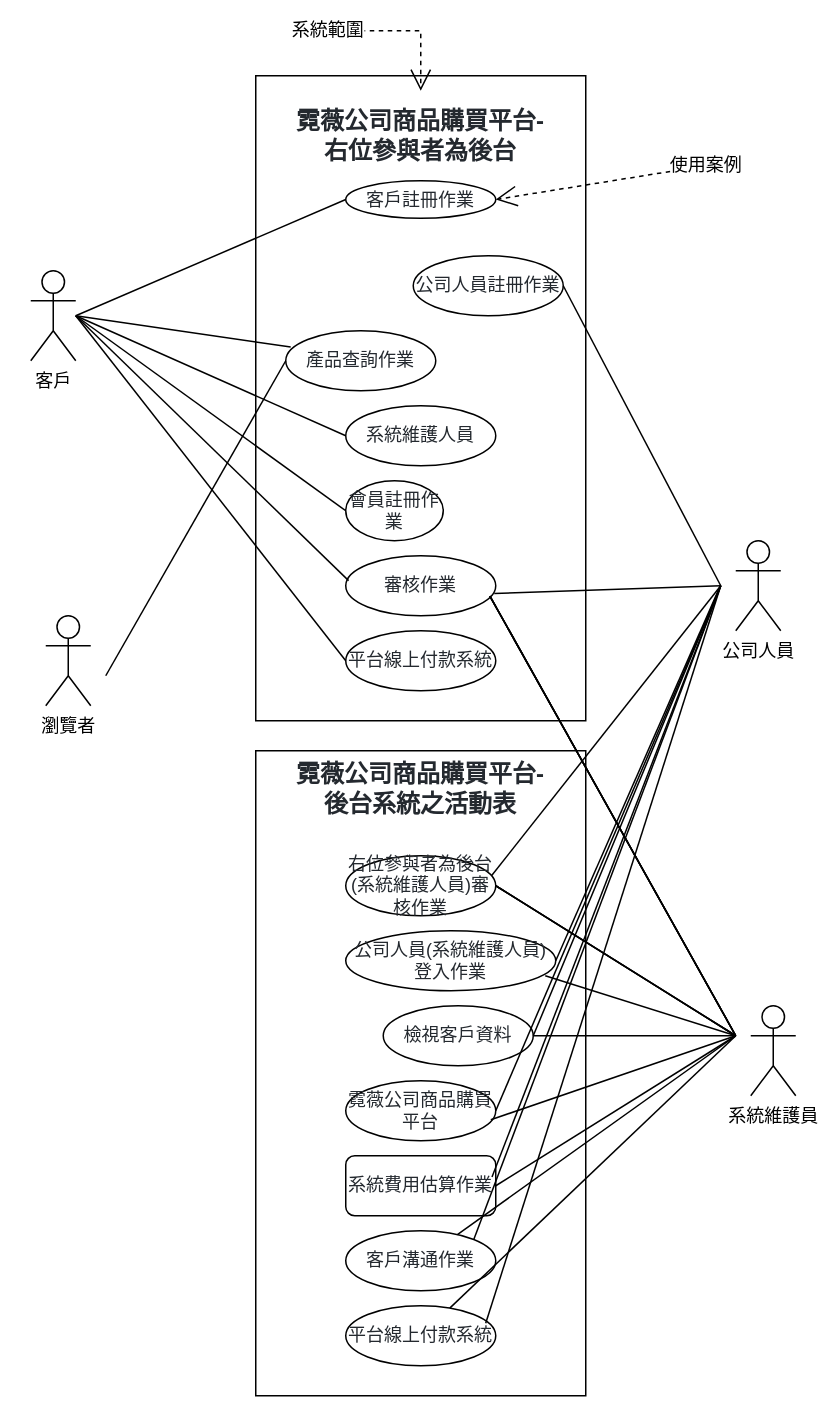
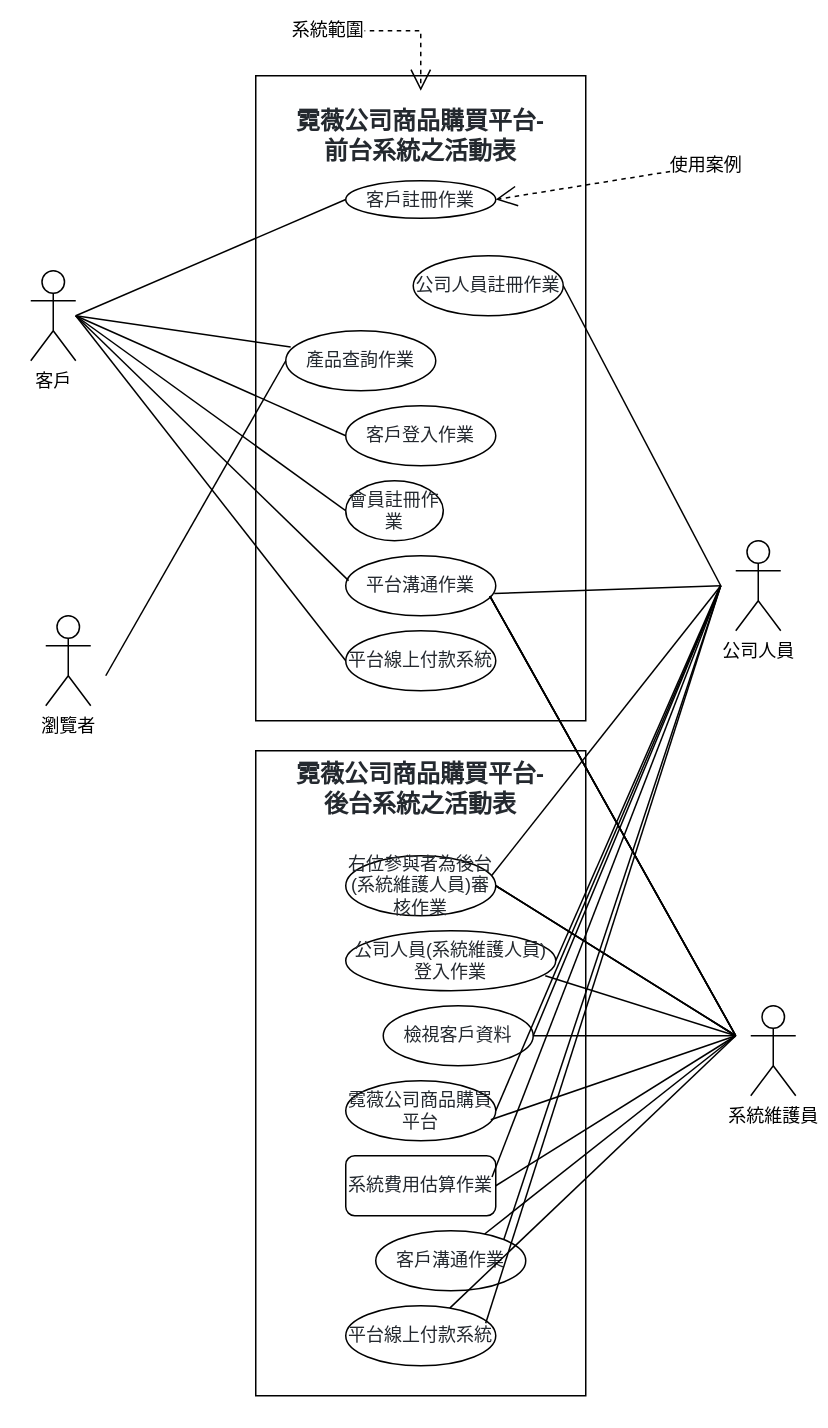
node "霓薇公司商品購買平台-右位參與者為後台": label "霓薇公司商品購買平台-右位參與者為後台" -> "霓薇公司商品購買平台-前台系統之活動表"
node "系統維護人員": label "系統維護人員" -> "客戶登入作業"
node "審核作業": label "審核作業" -> "平台溝通作業"
node "客戶溝通作業": moved (421, 1261) -> (451, 1261)
